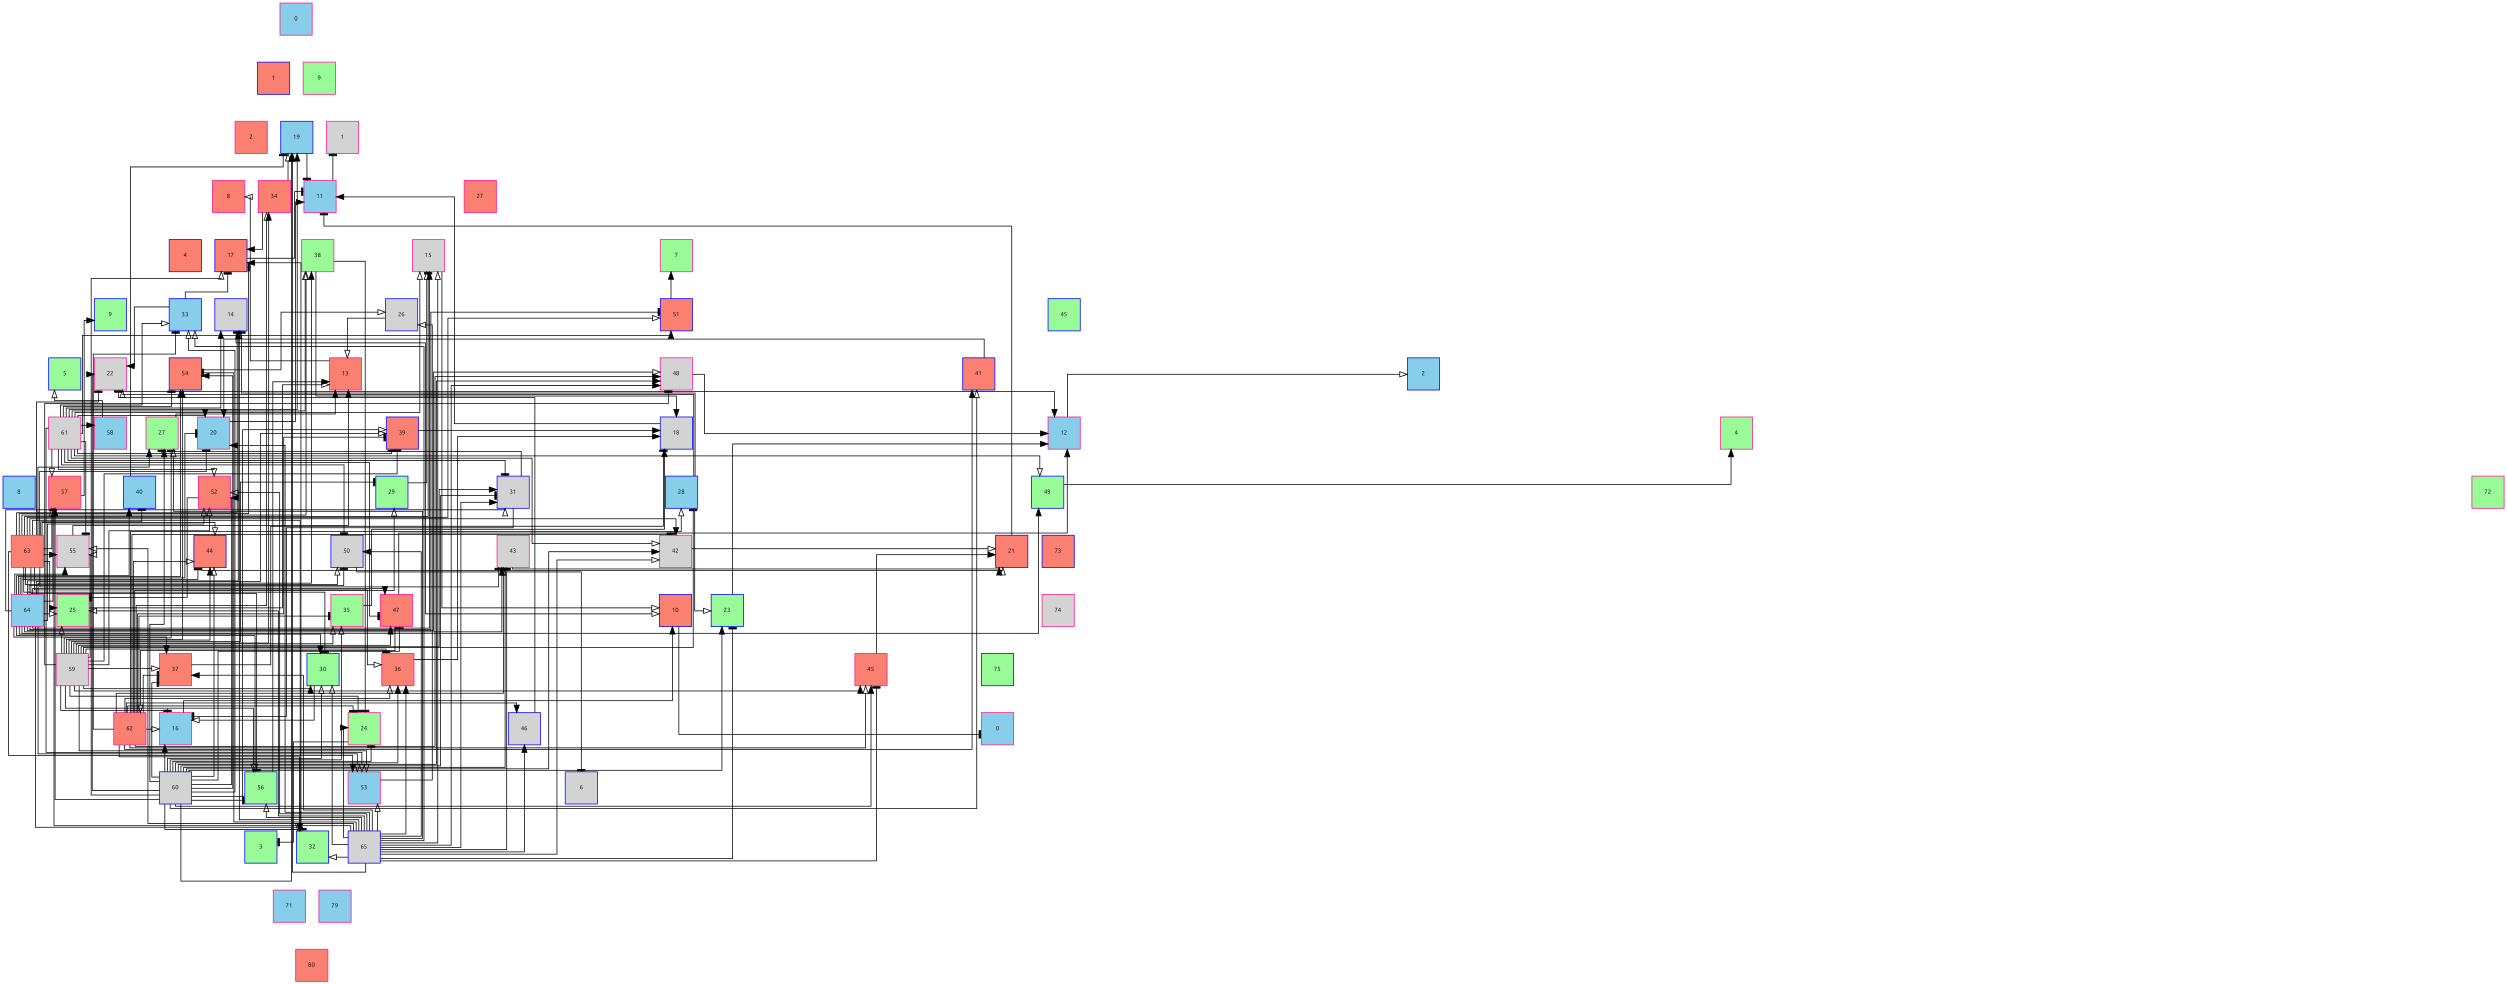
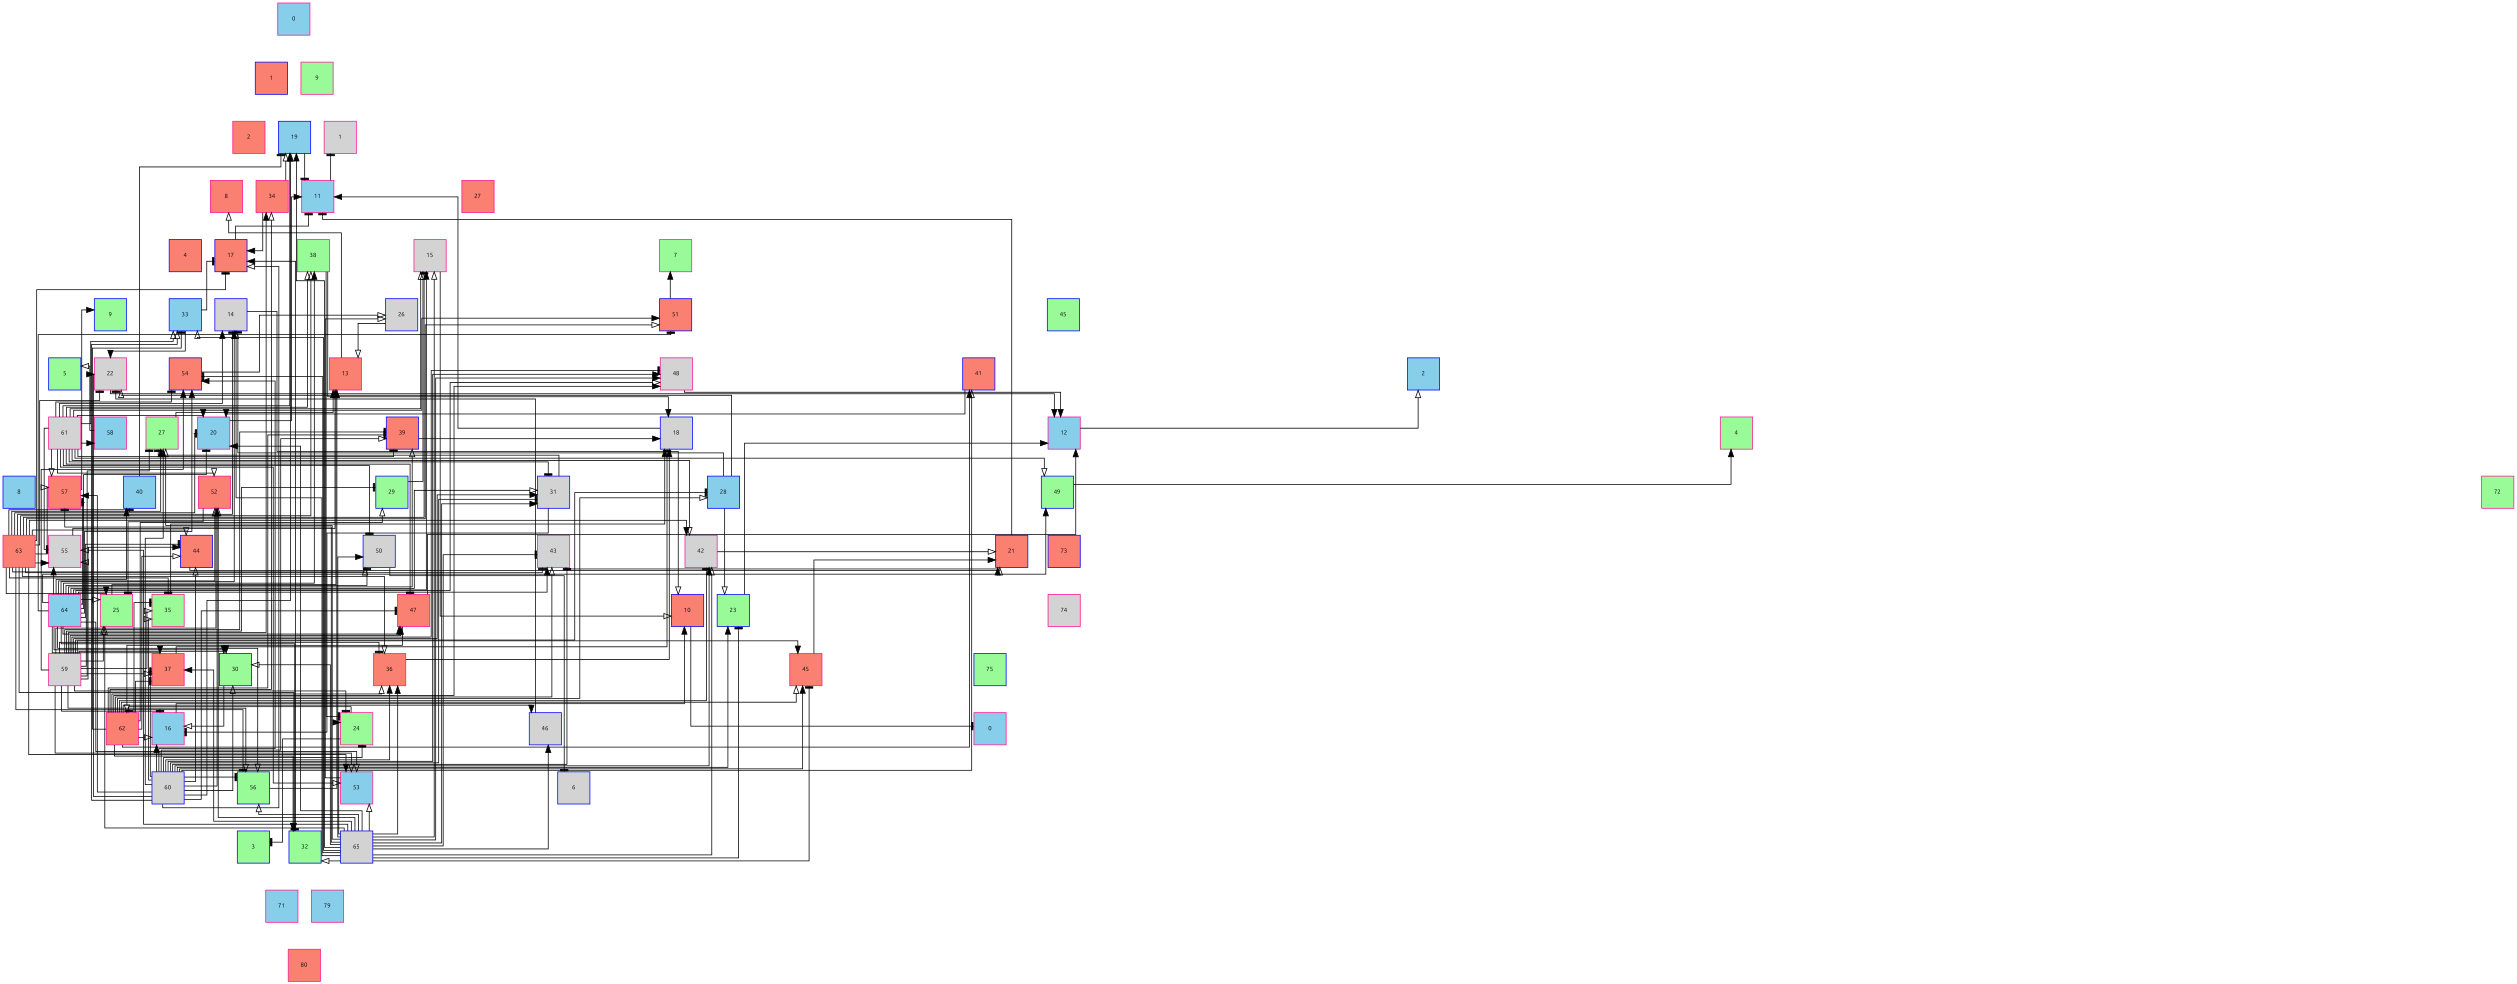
edge "63" -> "30": now "63" -> "35"
edge "62" -> "24": reversed
edge "65" -> "57": arrowhead onormal -> tee
edge "60" -> "32": removed
